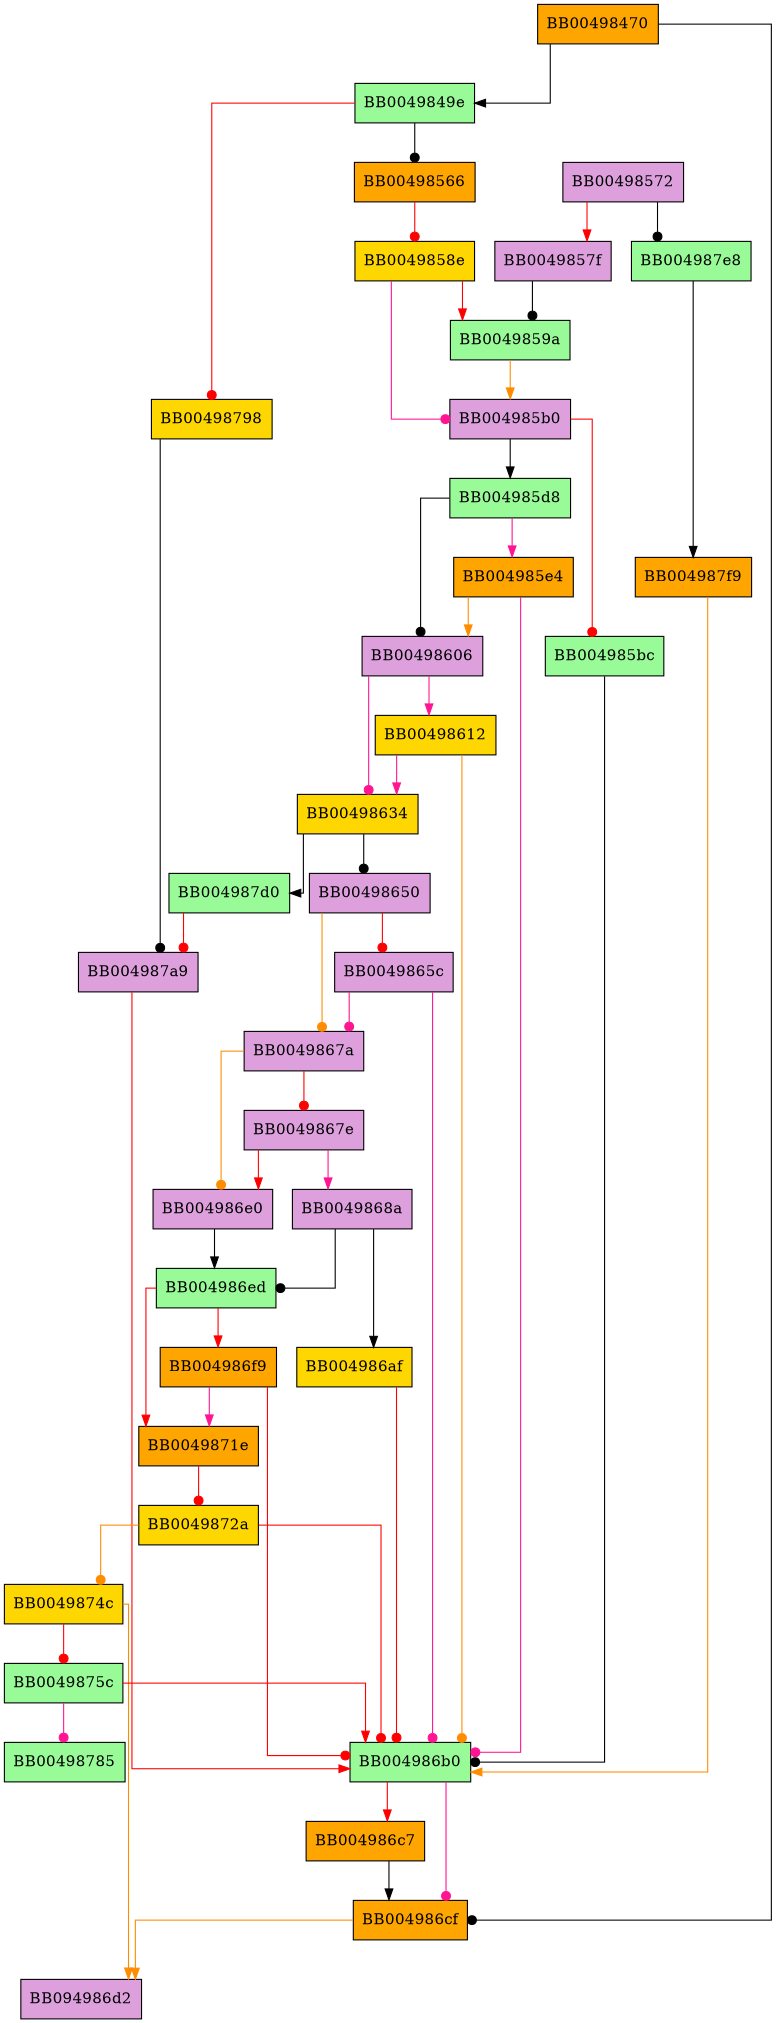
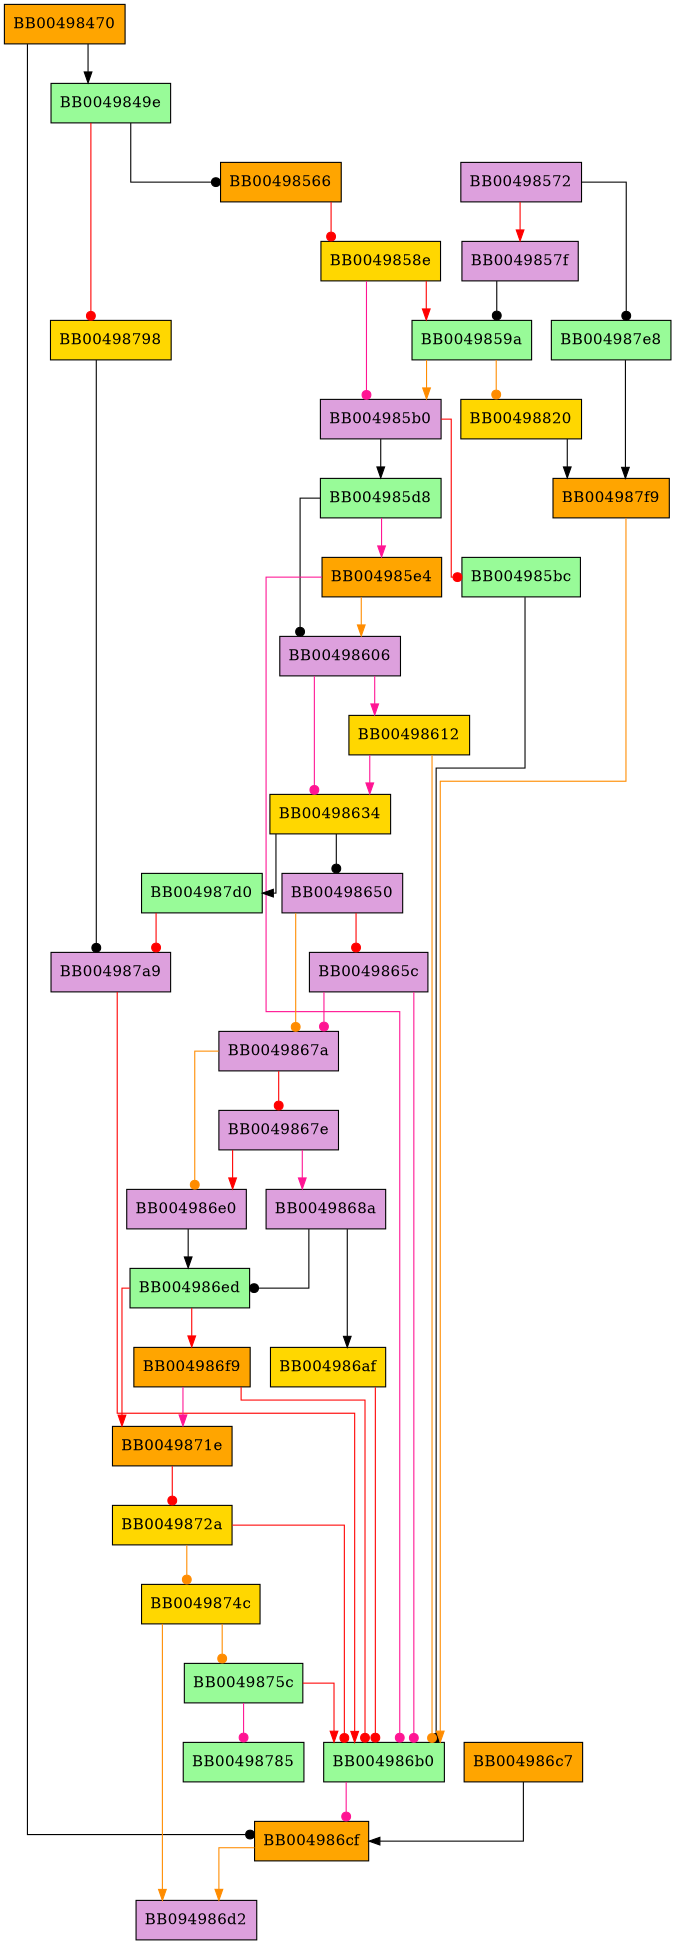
node "BB00498820": added
edge "BB0049874c" -> "BB0049875c": color red -> darkorange
edge "BB004986b0" -> "BB004986c7": removed
